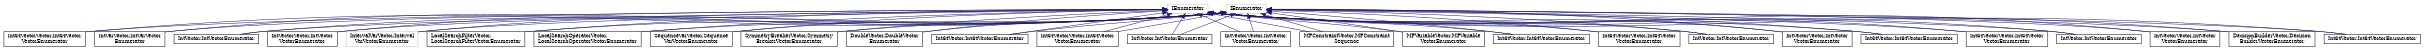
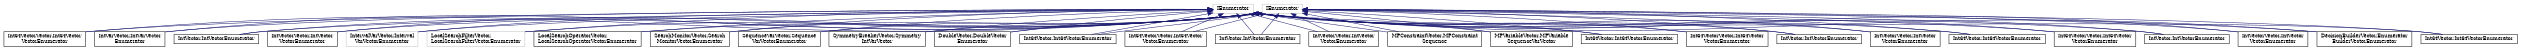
node "LocalSearchFilterVector. LocalSearchFilterVectorEnumerator": color black -> grey75
node "SearchMonitorVector.Search MonitorVectorEnumerator": added
node "SymmetryBreakerVector.Symmetry BreakerVectorEnumerator": label "SymmetryBreakerVector.Symmetry BreakerVectorEnumerator" -> "SymmetryBreakerVector.Symmetry IntVarVector"
node "MPVariableVector.MPVariable VectorEnumerator": label "MPVariableVector.MPVariable VectorEnumerator" -> "MPVariableVector.MPVariable SequenceVarVector"
node "DecisionBuilderVector.Decision BuilderVectorEnumerator": label "DecisionBuilderVector.Decision BuilderVectorEnumerator" -> "DecisionBuilderVector.Enumerator BuilderVectorEnumerator"
